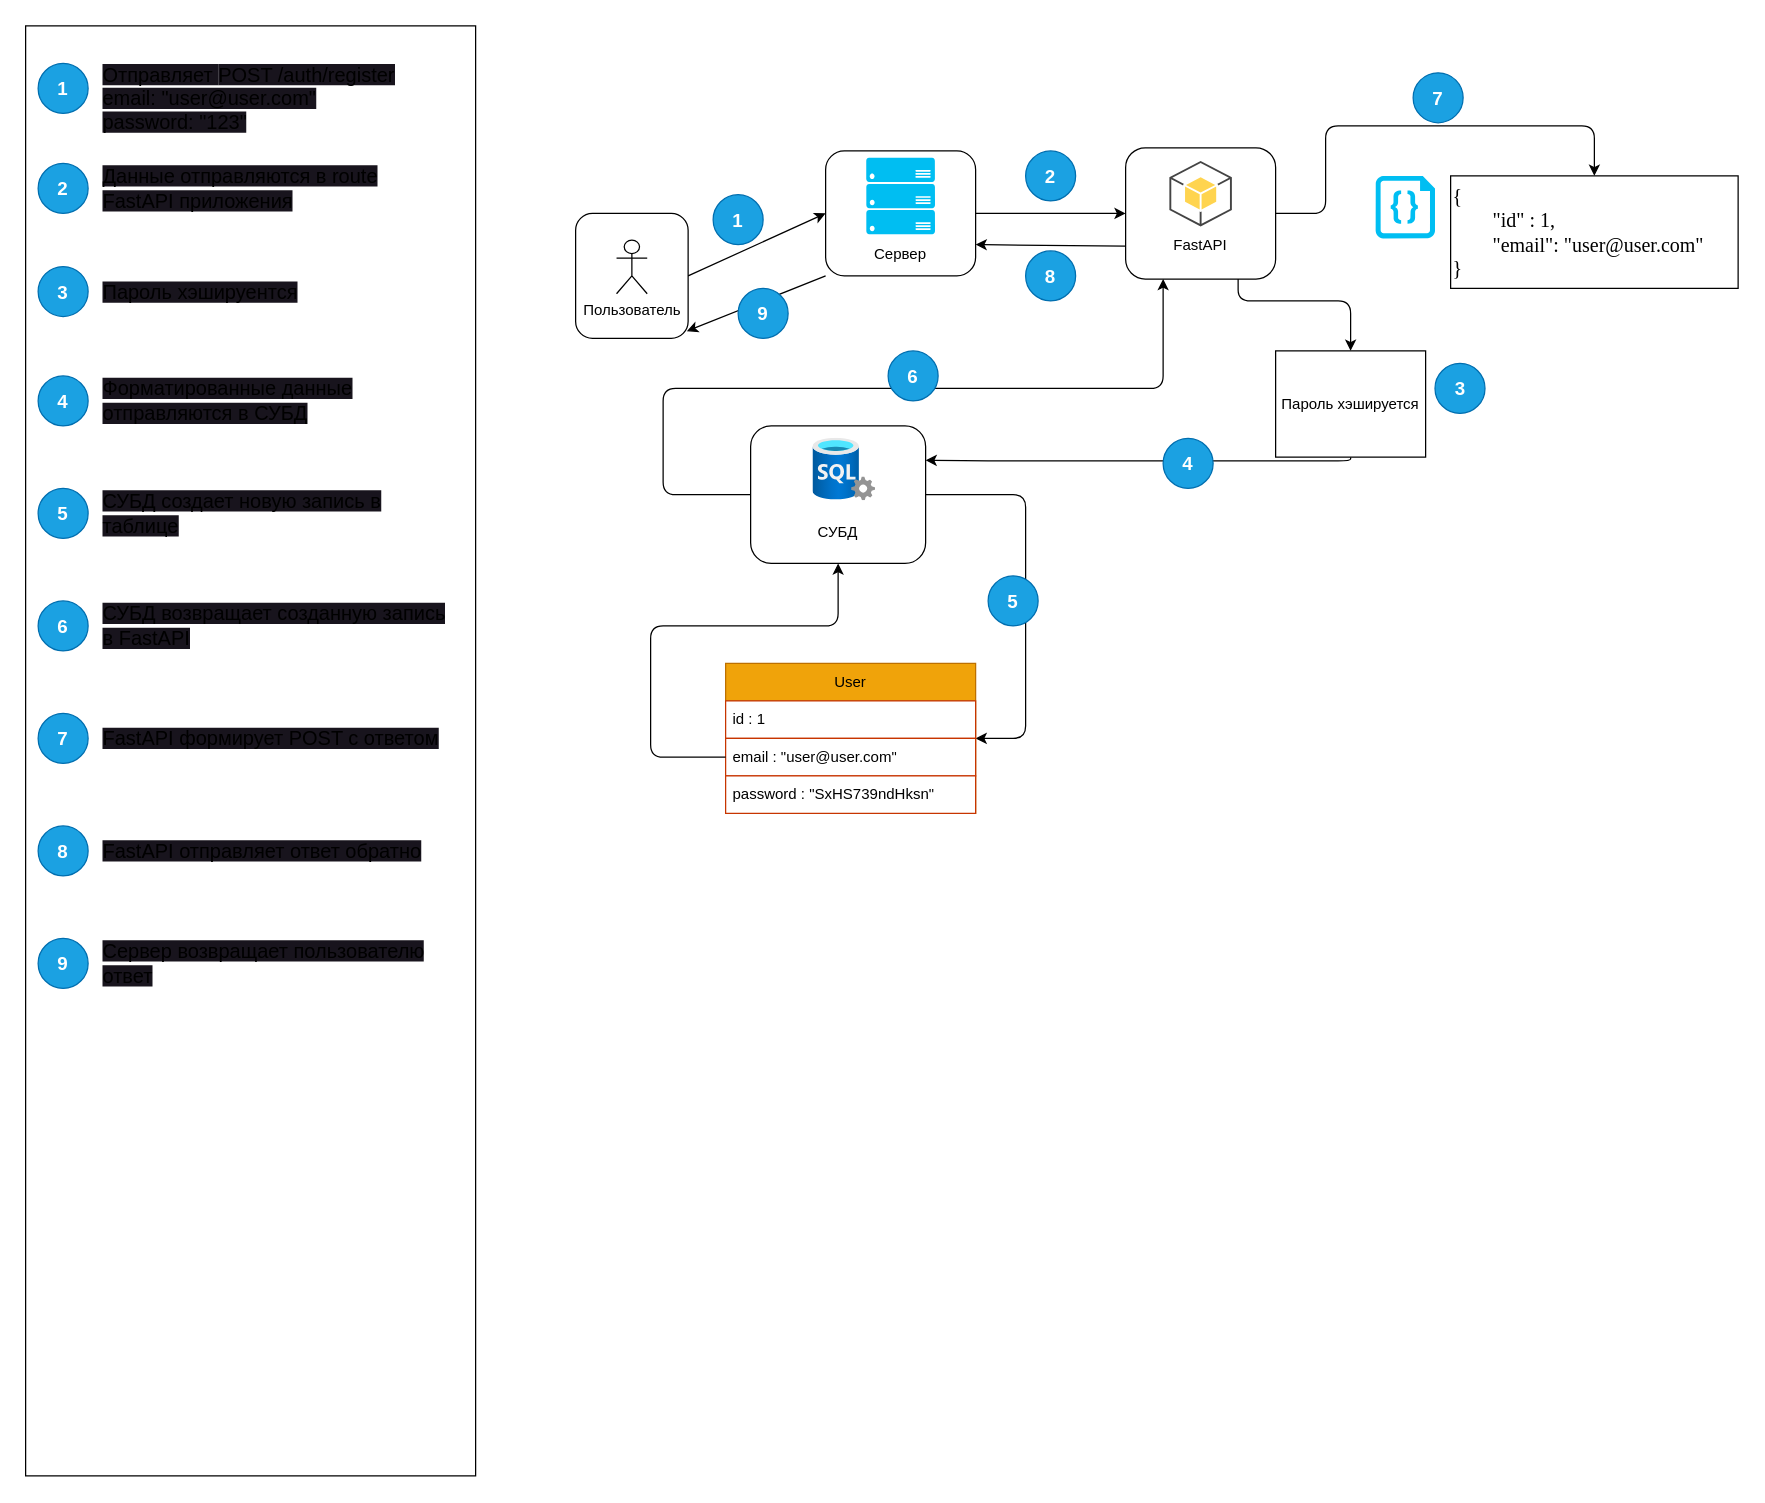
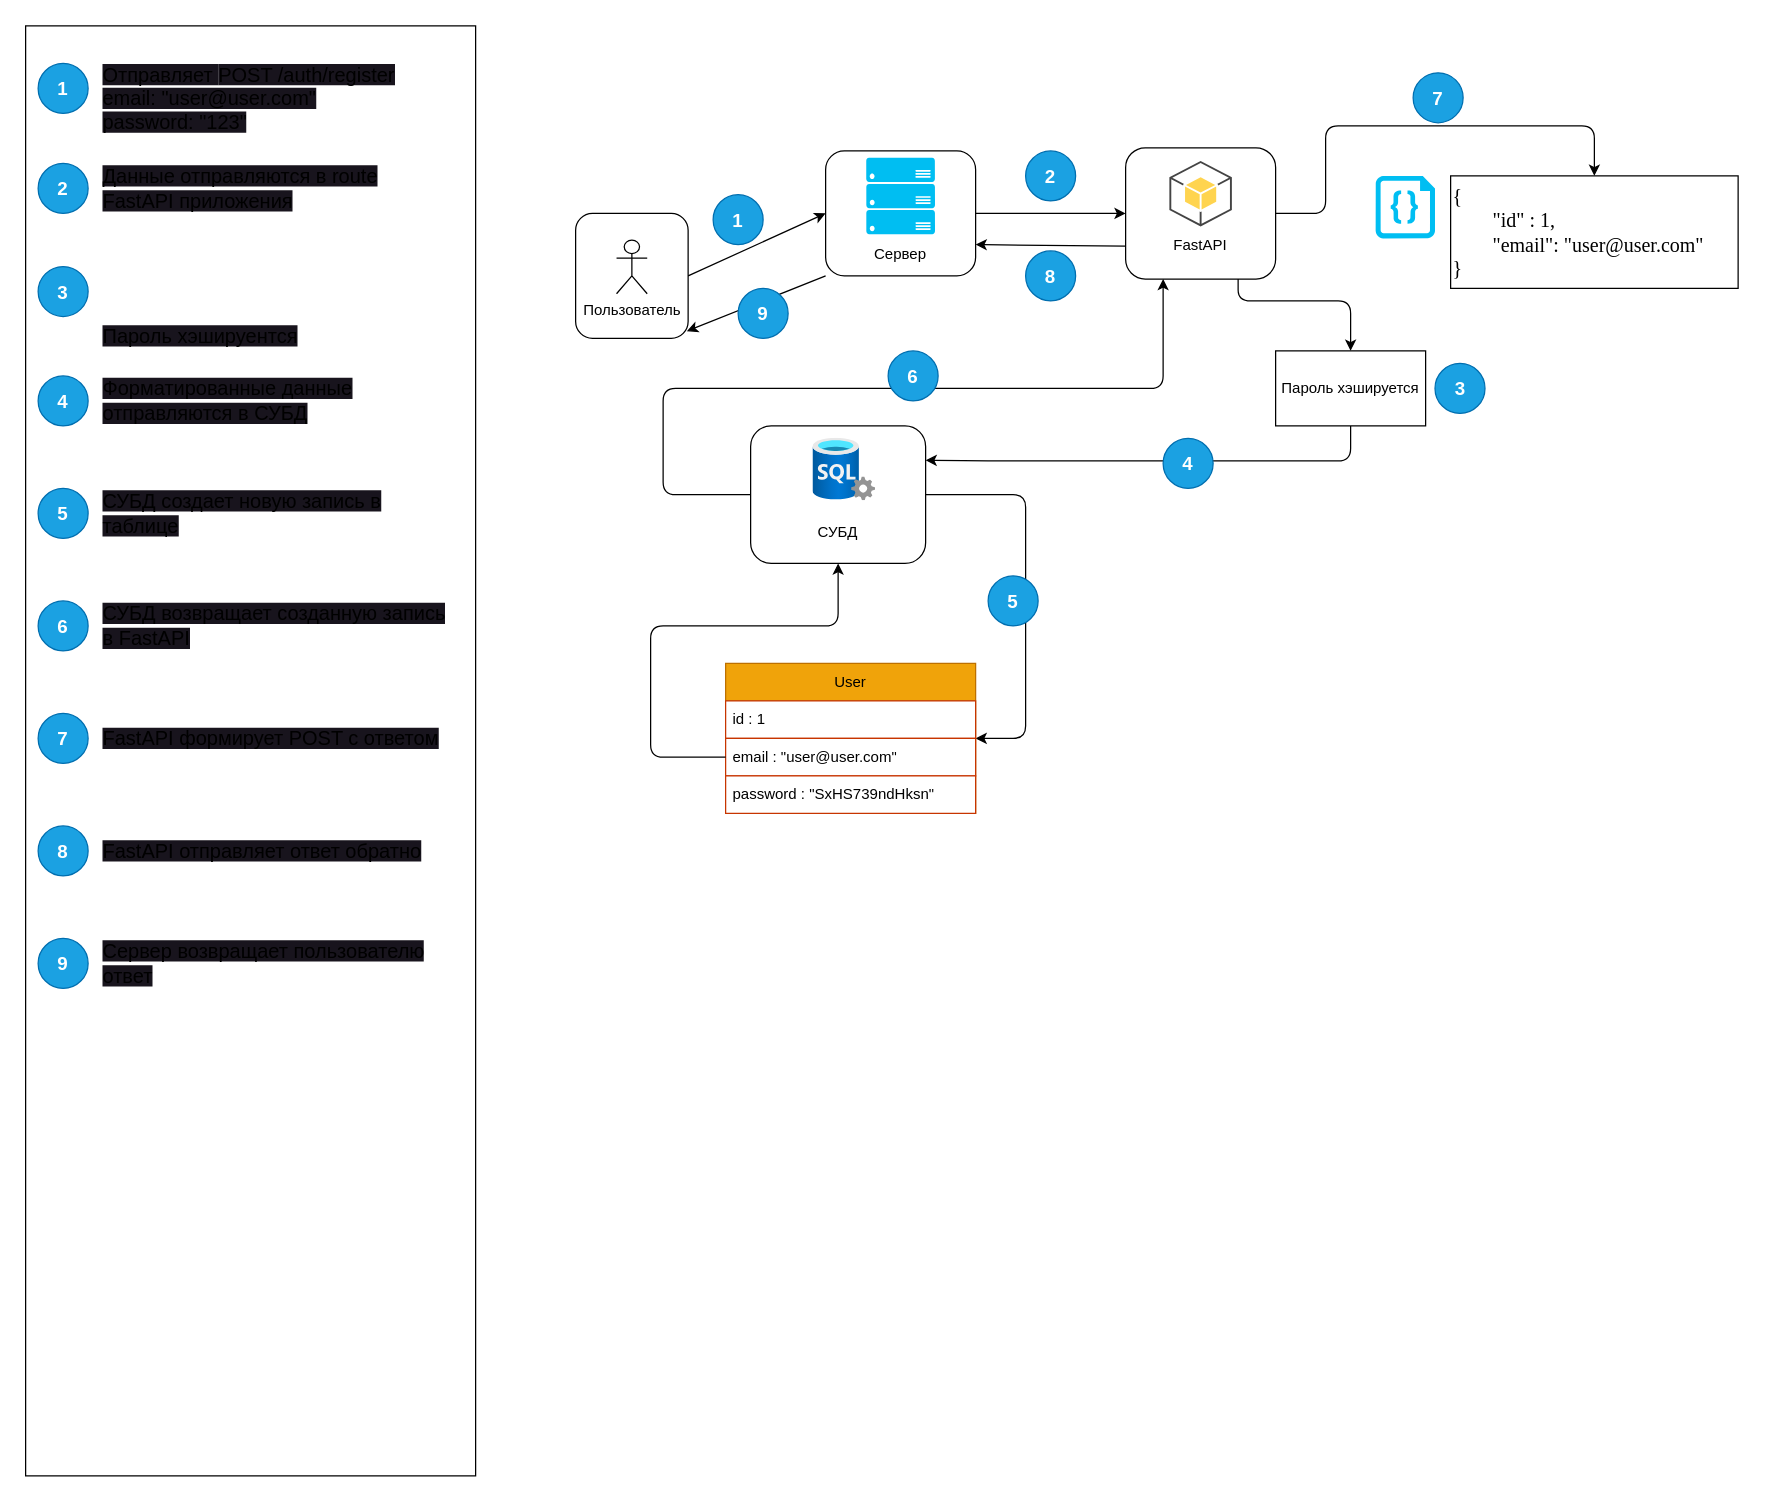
node "Пароль хэшируентся": moved (276, 291) -> (276, 335)
node "Пароль хэшируется": size 150x106 -> 150x75
